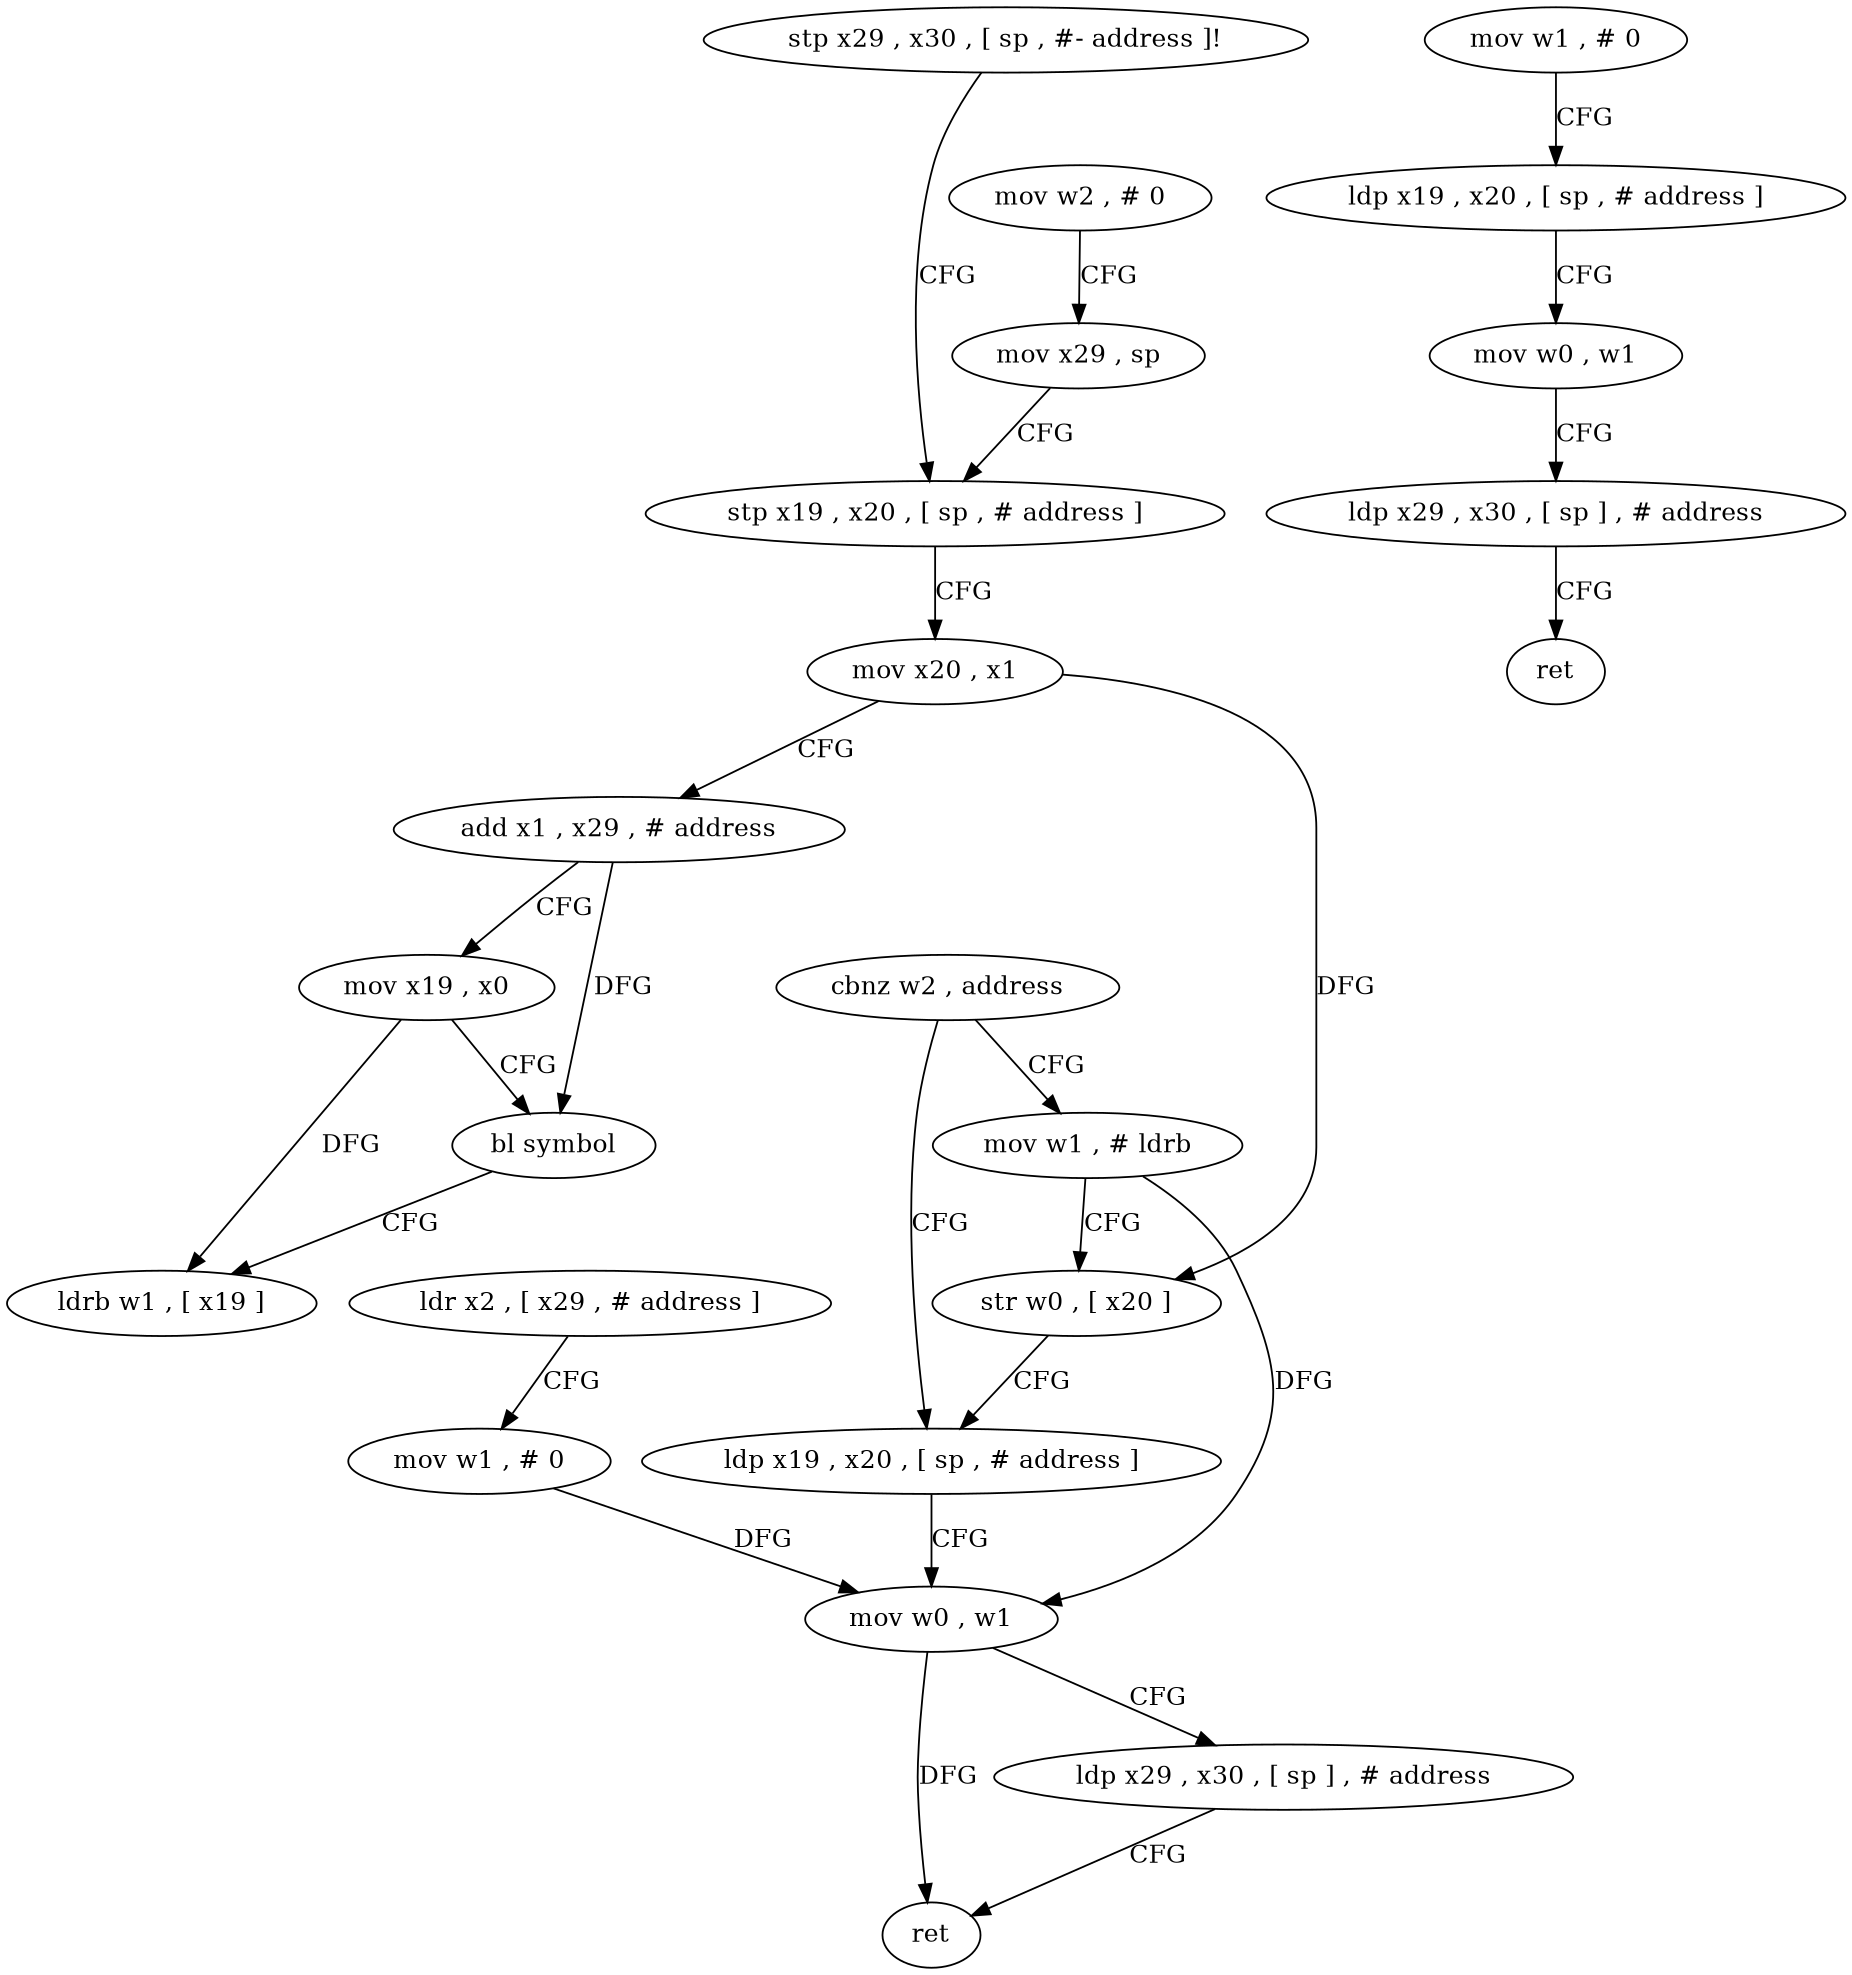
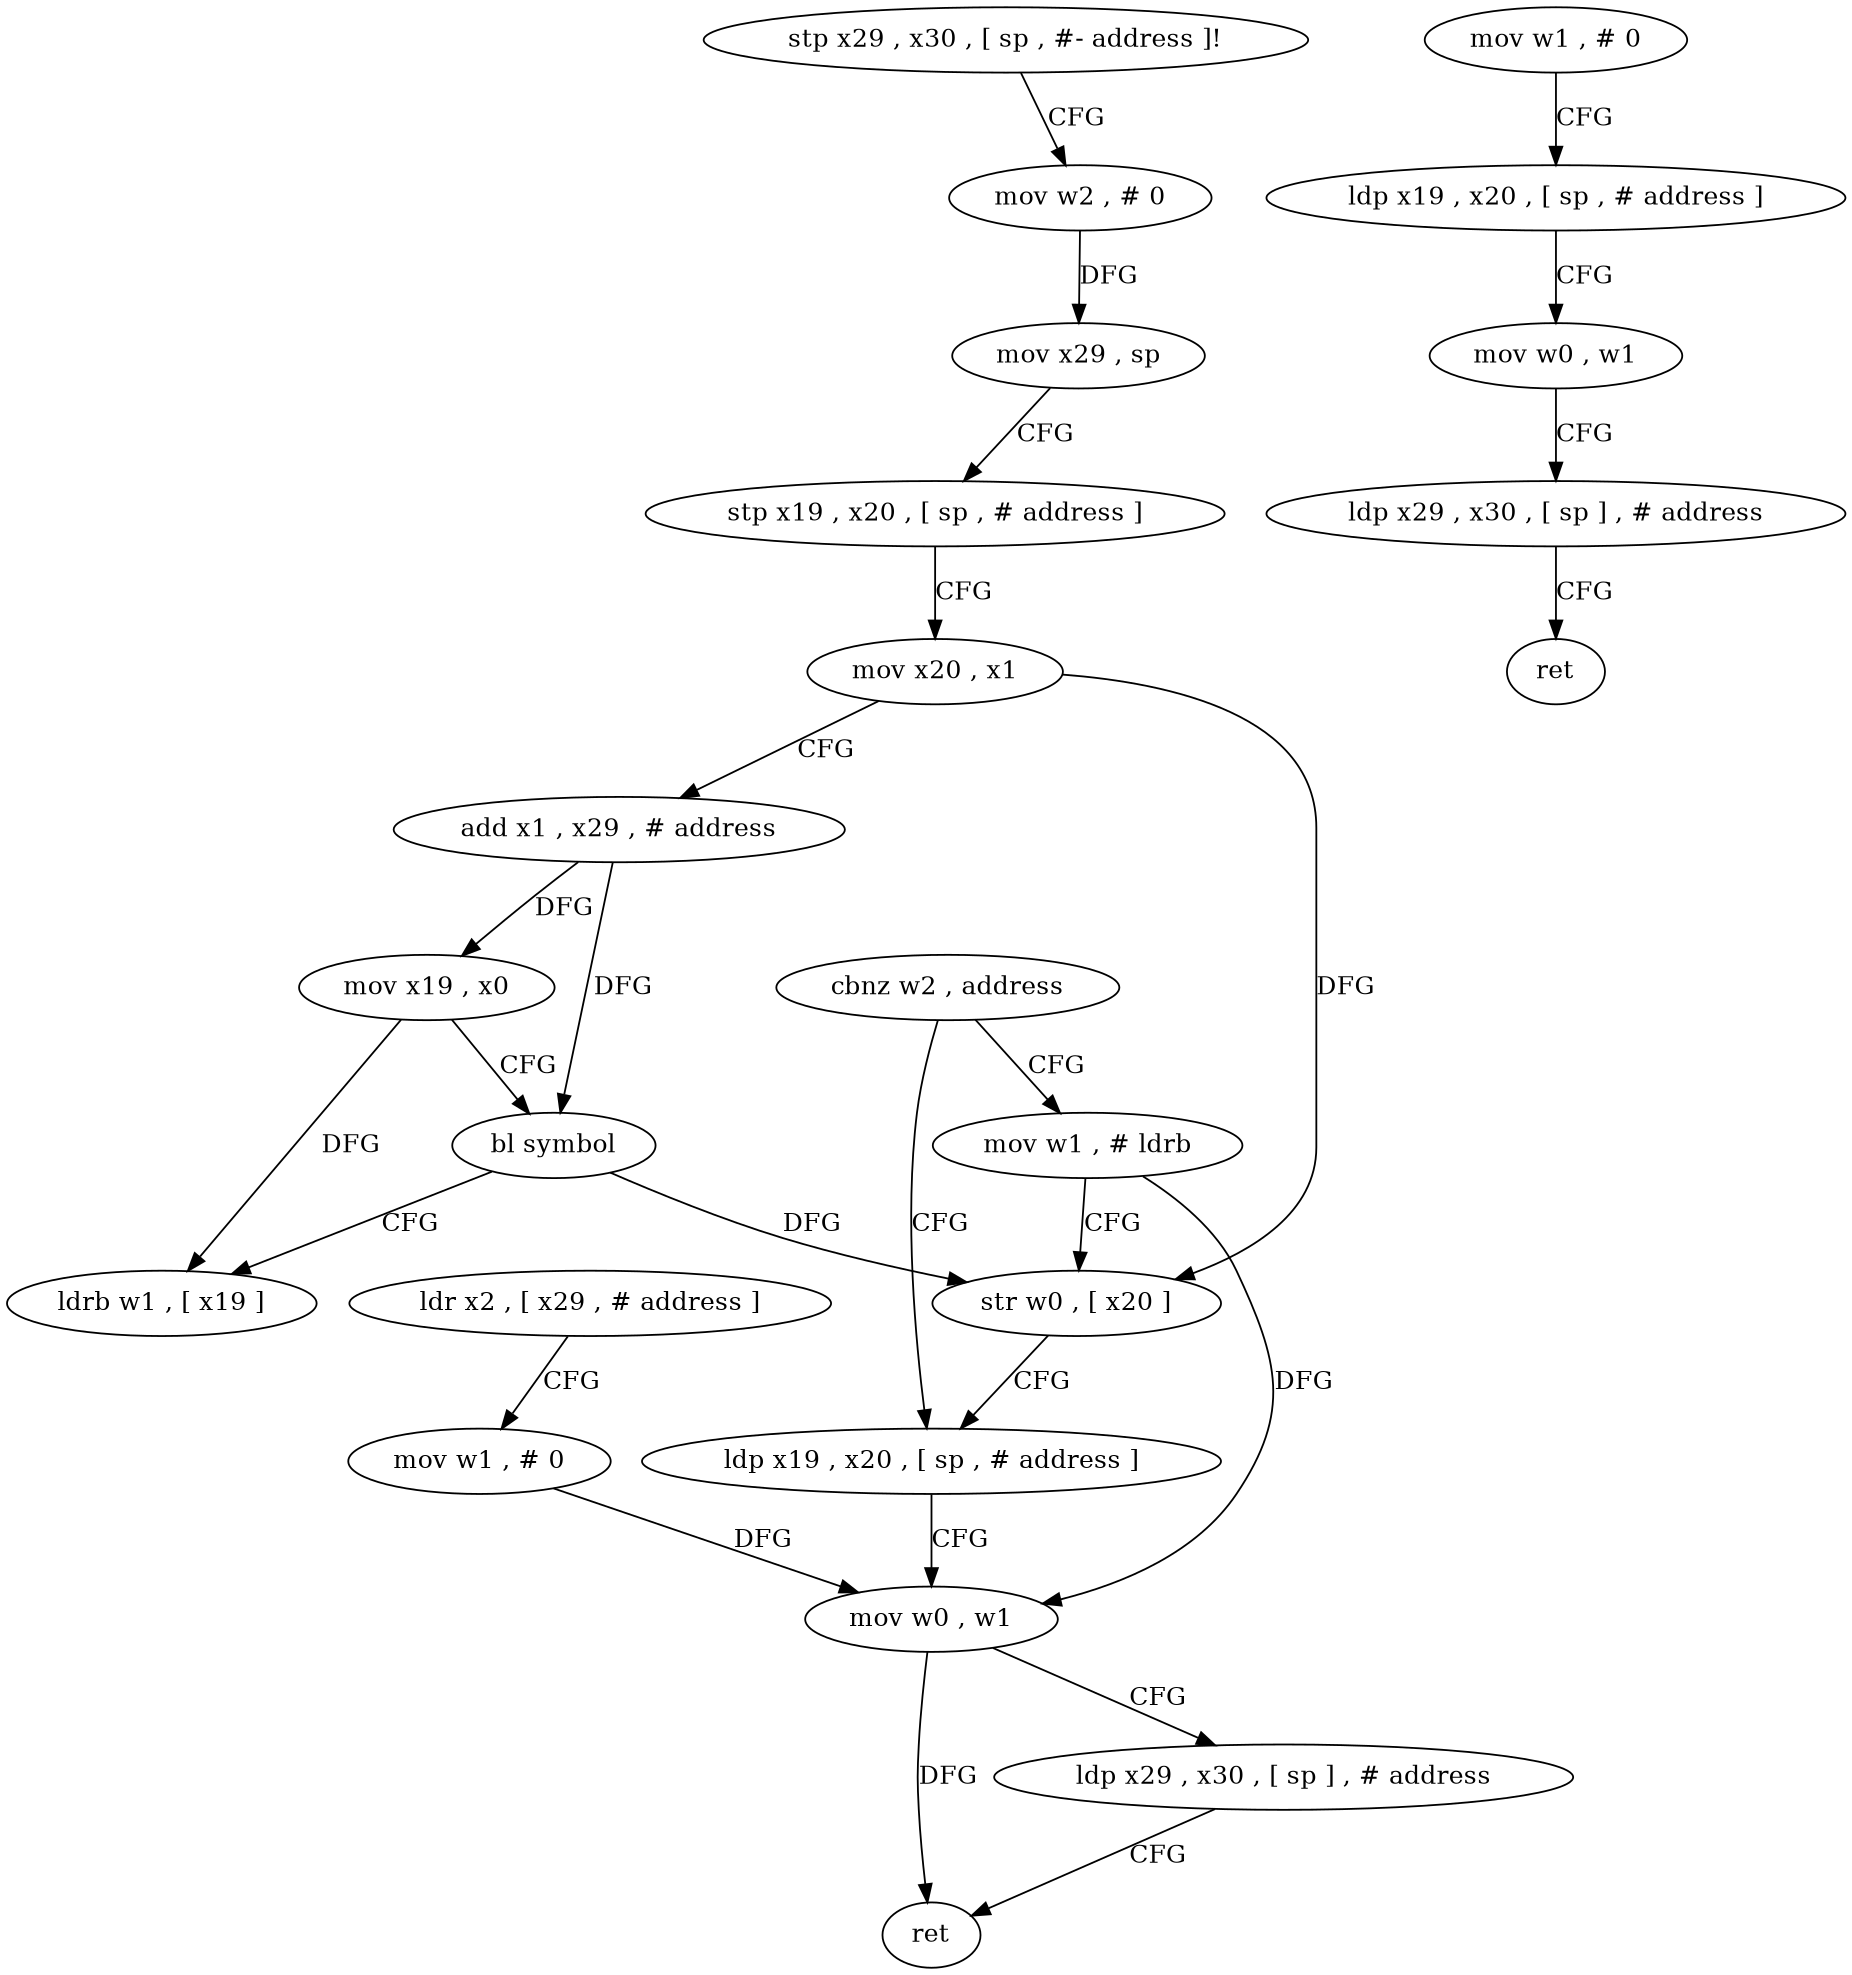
edge "stp x29 , x30 , [ sp , #- address ]!" -> "stp x19 , x20 , [ sp , # address ]": now "stp x29 , x30 , [ sp , #- address ]!" -> "mov w2 , # 0"
edge "mov w2 , # 0" -> "mov x29 , sp": label "CFG" -> "DFG"
edge "add x1 , x29 , # address" -> "mov x19 , x0": label "CFG" -> "DFG"
edge "bl symbol" -> "str w0 , [ x20 ]": added, label "DFG"
